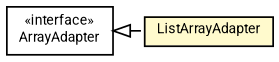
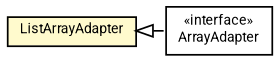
edge "ListArrayAdapter" -> "ArrayAdapter": reversed
